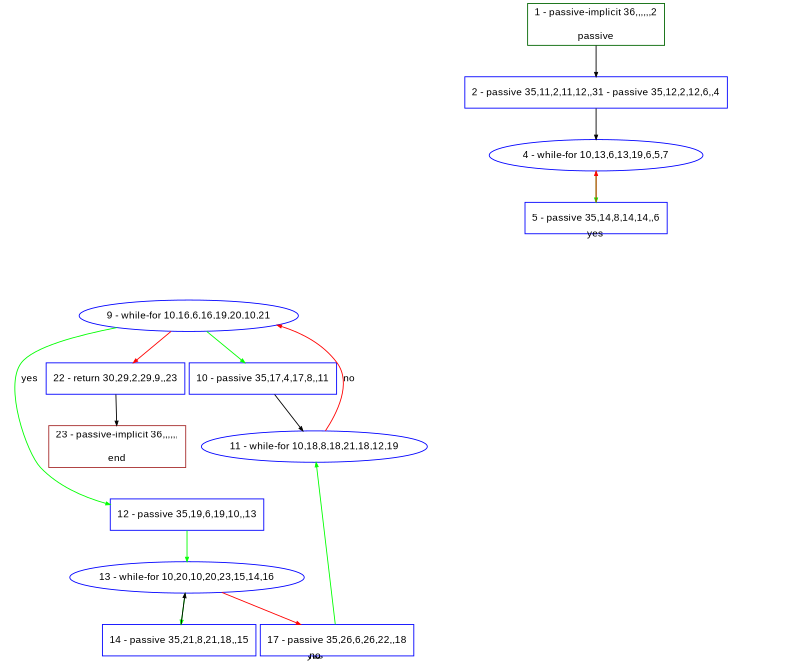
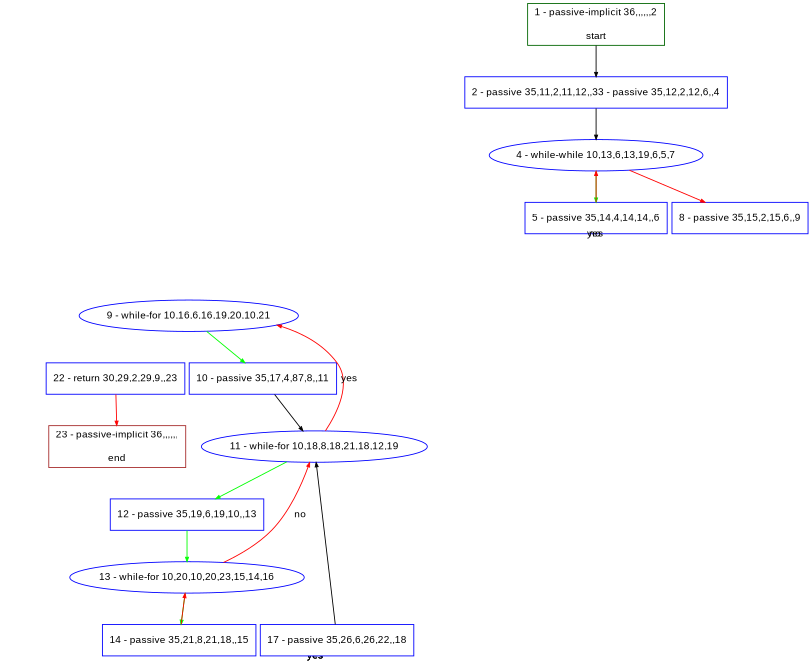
node "1 - passive-implicit 36,,,,,,2 passive": label "1 - passive-implicit 36,,,,,,2 passive" -> "1 - passive-implicit 36,,,,,,2 start"
node "2 - passive 35,11,2,11,12,,31 - passive 35,12,2,12,6,,4": label "2 - passive 35,11,2,11,12,,31 - passive 35,12,2,12,6,,4" -> "2 - passive 35,11,2,11,12,,33 - passive 35,12,2,12,6,,4"
node "4 - while-for 10,13,6,13,19,6,5,7": label "4 - while-for 10,13,6,13,19,6,5,7" -> "4 - while-while 10,13,6,13,19,6,5,7"
node "5 - passive 35,14,8,14,14,,6": label "5 - passive 35,14,8,14,14,,6" -> "5 - passive 35,14,4,14,14,,6"
node "8 - passive 35,15,2,15,6,,9": added
edge "9 - while-for 10,16,6,16,19,20,10,21" -> "22 - return 30,29,2,29,9,,23": removed
node "10 - passive 35,17,4,17,8,,11": label "10 - passive 35,17,4,17,8,,11" -> "10 - passive 35,17,4,87,8,,11"
edge "11 - while-for 10,18,8,18,21,18,12,19" -> "9 - while-for 10,16,6,16,19,20,10,21": label "no" -> "yes"
edge "9 - while-for 10,16,6,16,19,20,10,21" -> "12 - passive 35,19,6,19,10,,13": now "11 - while-for 10,18,8,18,21,18,12,19" -> "12 - passive 35,19,6,19,10,,13"
edge "22 - return 30,29,2,29,9,,23" -> "23 - passive-implicit 36,,,,,, end": color #000000 -> #ff0000
edge "17 - passive 35,26,6,26,22,,18" -> "11 - while-for 10,18,8,18,21,18,12,19": color #00ff00 -> #000000
edge "13 - while-for 10,20,10,20,23,15,14,16" -> "17 - passive 35,26,6,26,22,,18": now "13 - while-for 10,20,10,20,23,15,14,16" -> "11 - while-for 10,18,8,18,21,18,12,19"
edge "14 - passive 35,21,8,21,18,,15" -> "13 - while-for 10,20,10,20,23,15,14,16": color #000000 -> #ff0000
edge "13 - while-for 10,20,10,20,23,15,14,16" -> "14 - passive 35,21,8,21,18,,15": label "no" -> "yes"
